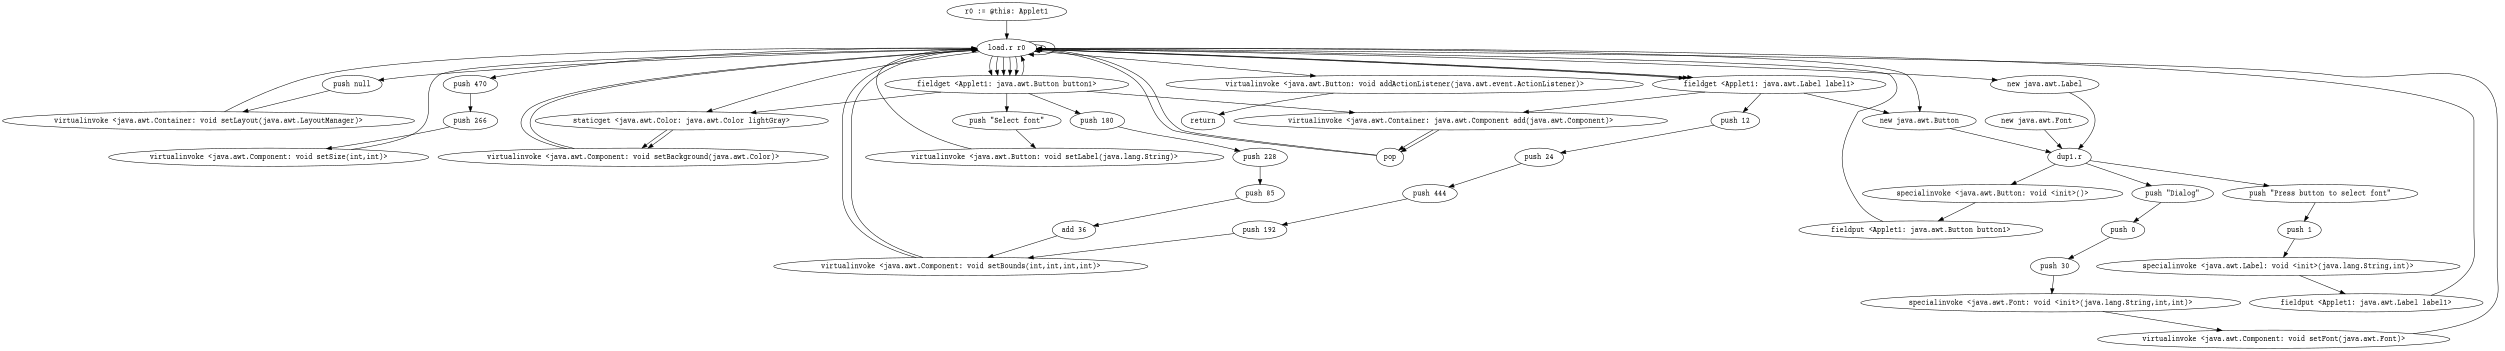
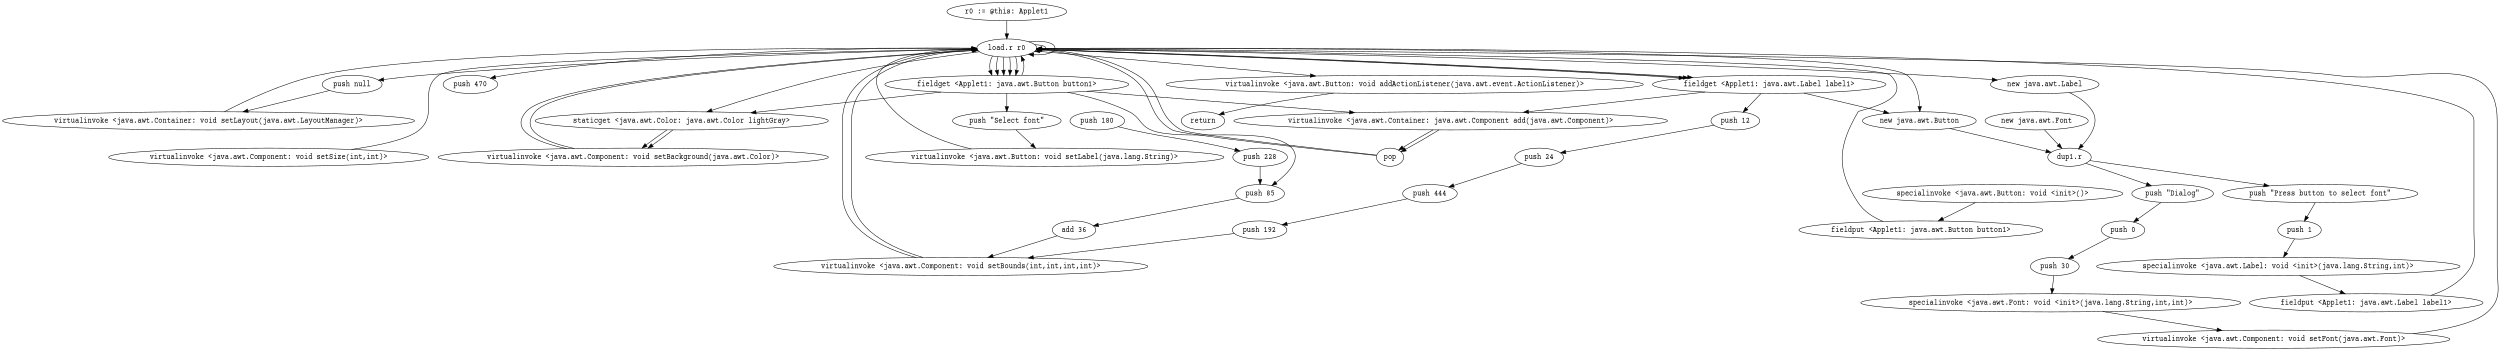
edge "fieldget <Applet1: java.awt.Button button1>" -> "push 180": now "fieldget <Applet1: java.awt.Button button1>" -> "push 85"
node "push 266": removed
edge "dup1.r" -> "specialinvoke <java.awt.Button: void <init>()>": removed
